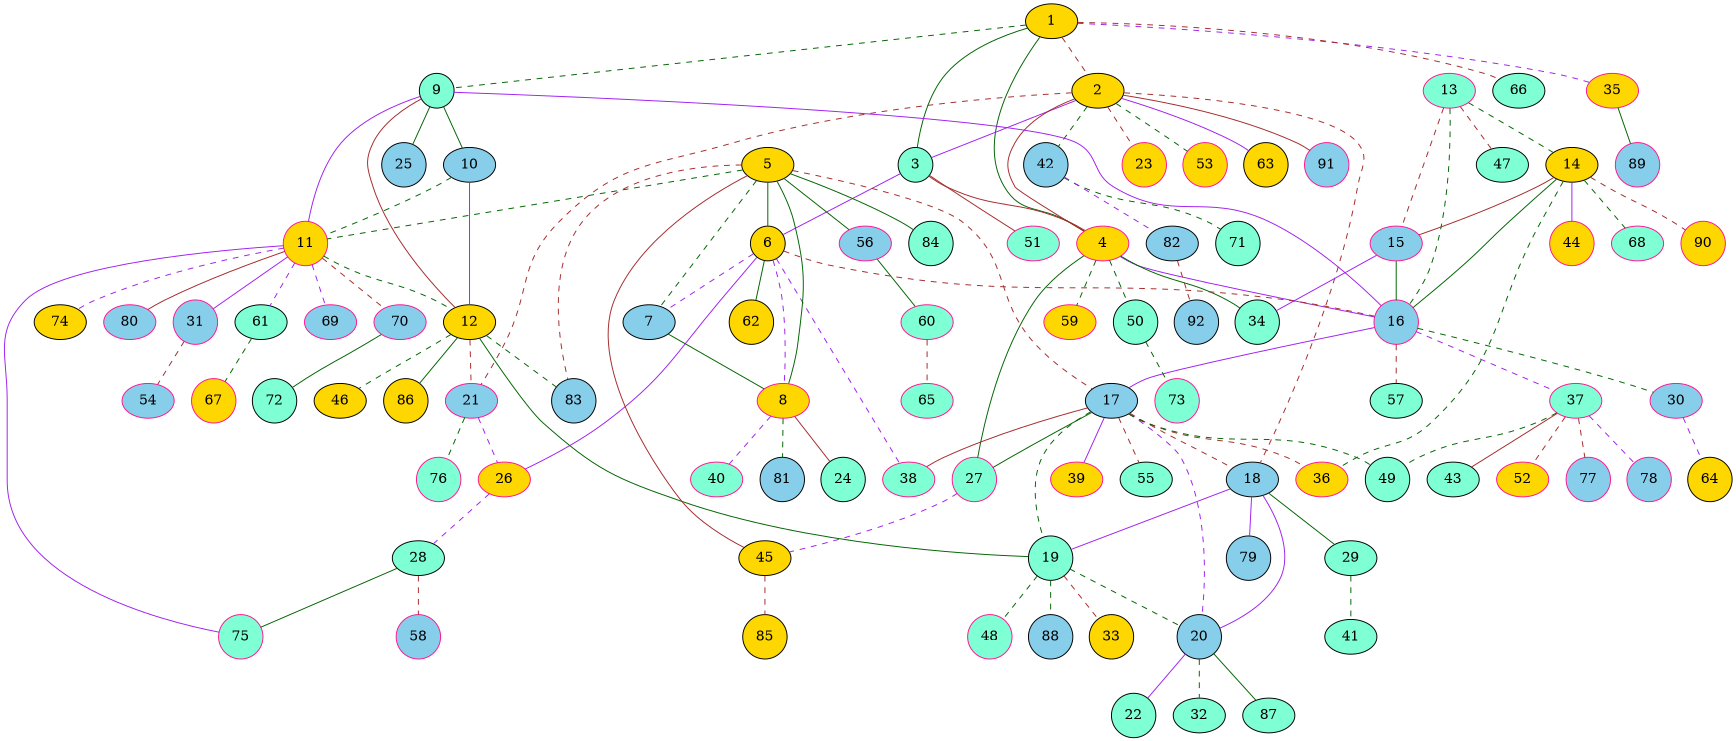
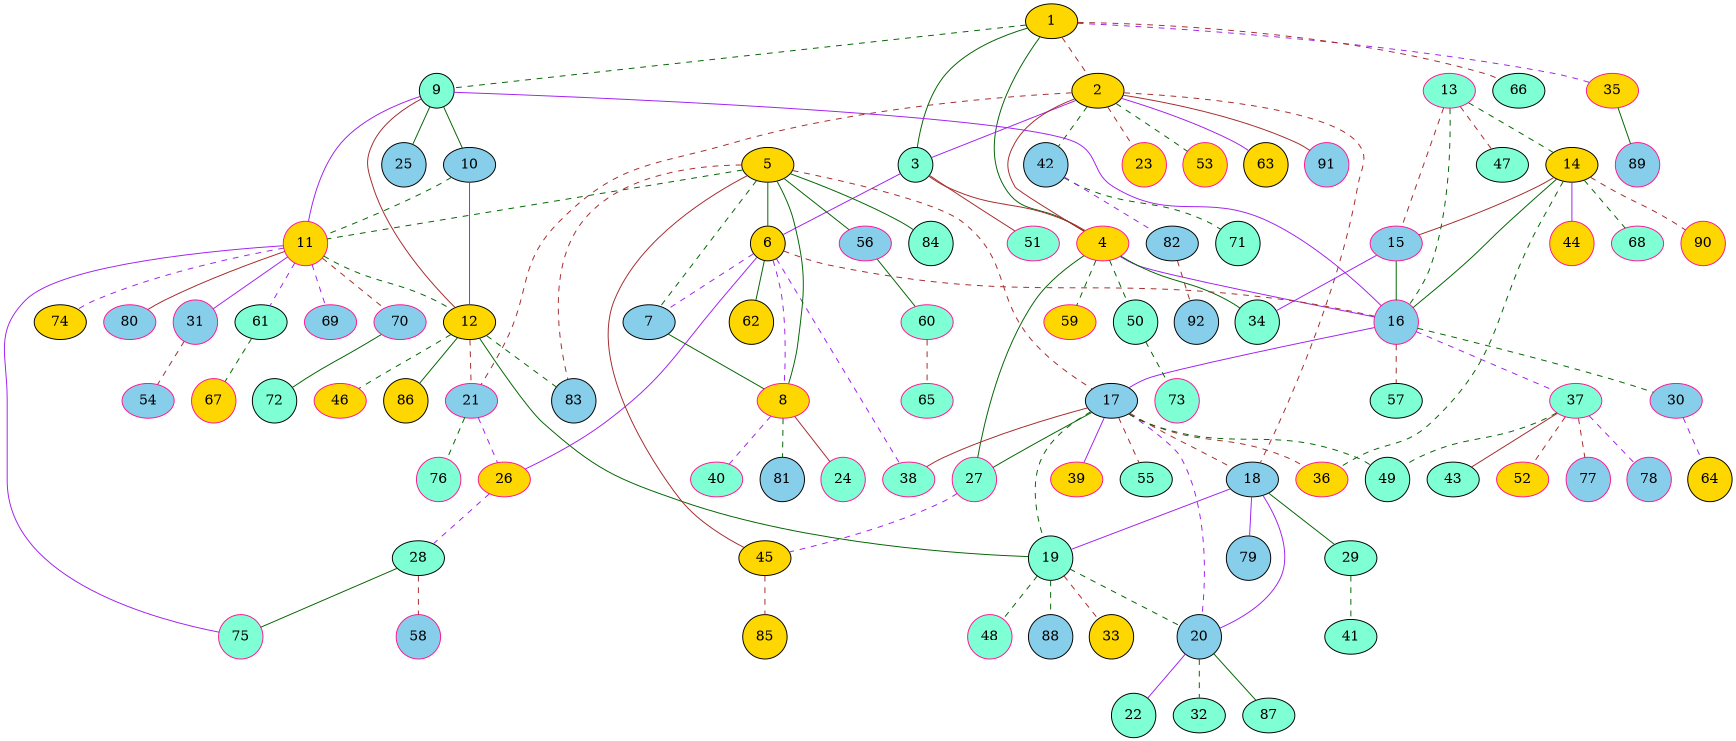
node "46": color black -> deeppink
node "24": color black -> deeppink
